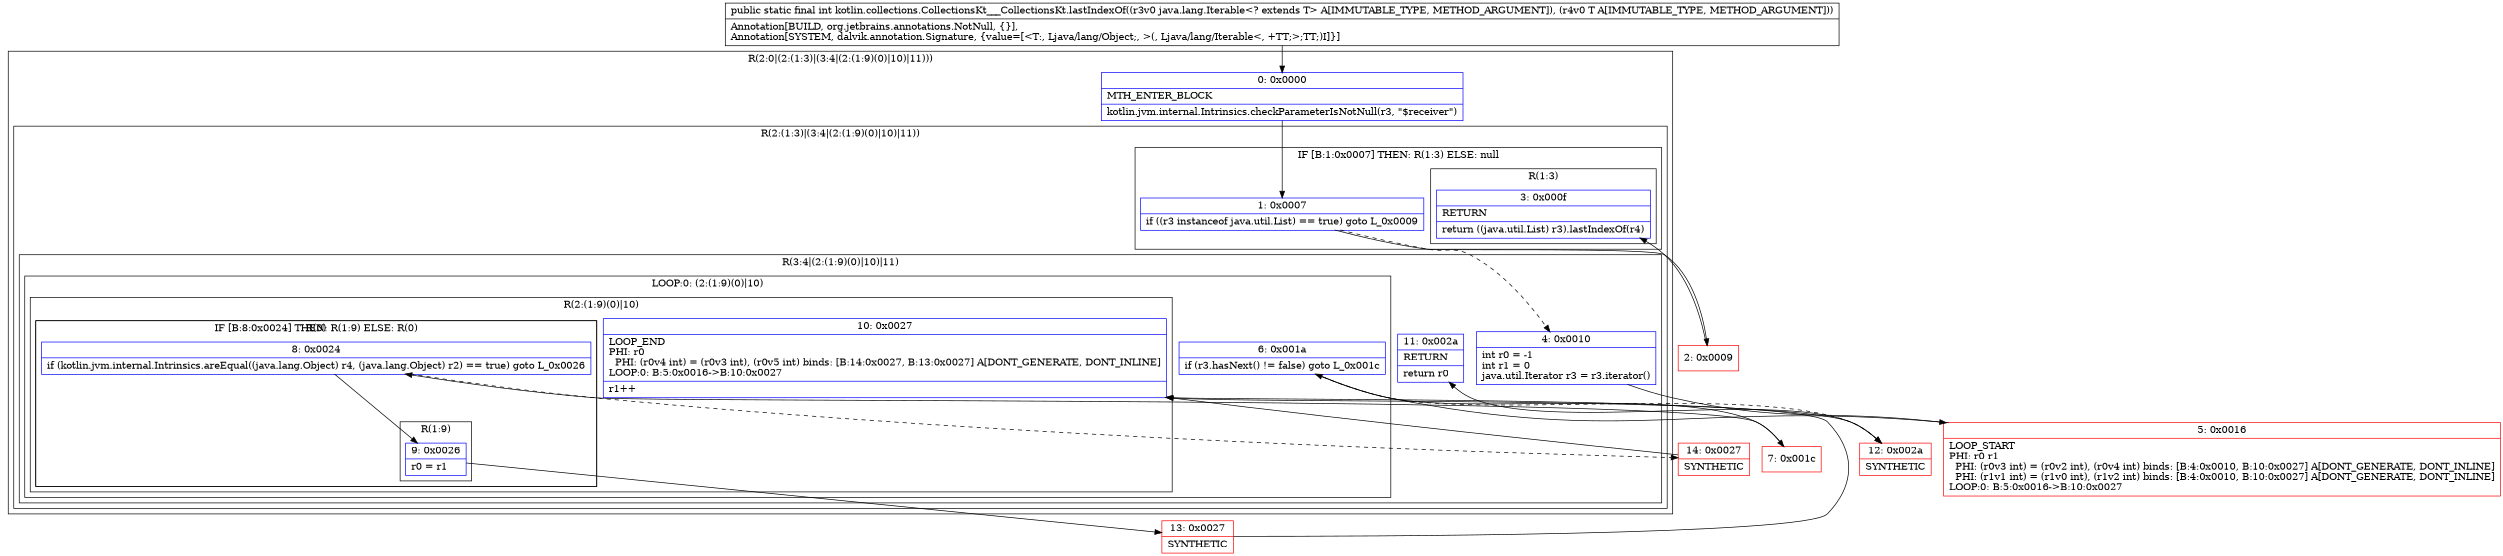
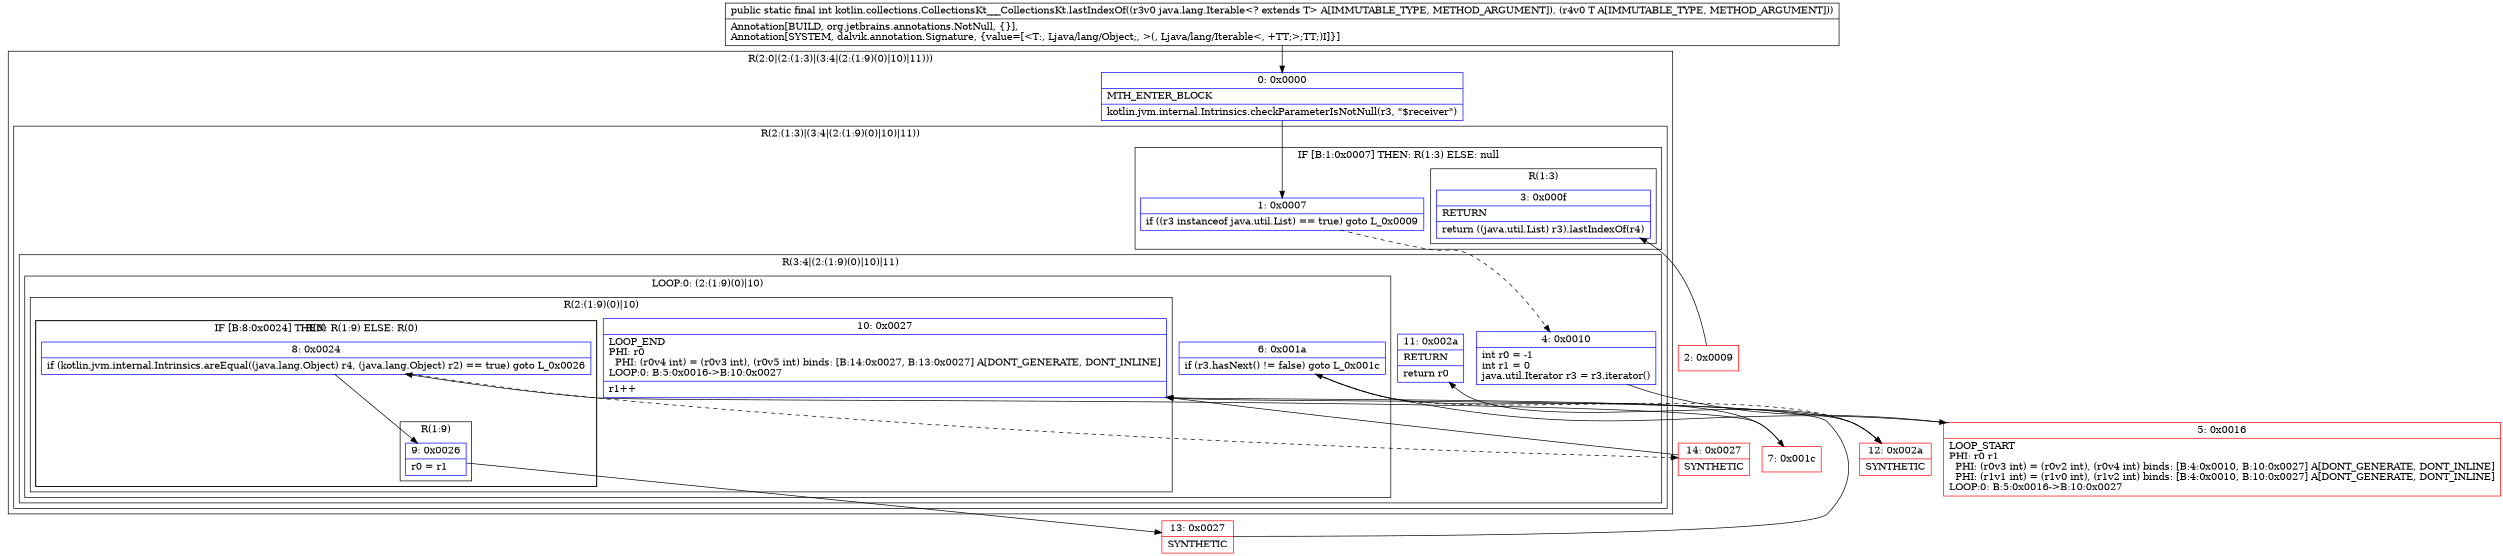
edge "1: 0x0007" -> "2: 0x0009": removed
